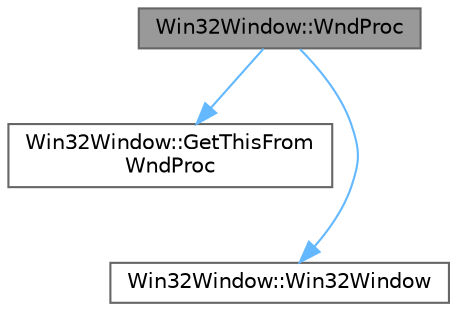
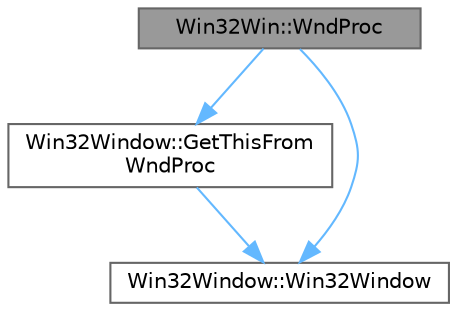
node "Win32Window::WndProc": label "Win32Window::WndProc" -> "Win32Win::WndProc"
edge "Win32Window::GetThisFrom WndProc" -> "Win32Window::Win32Window": added
